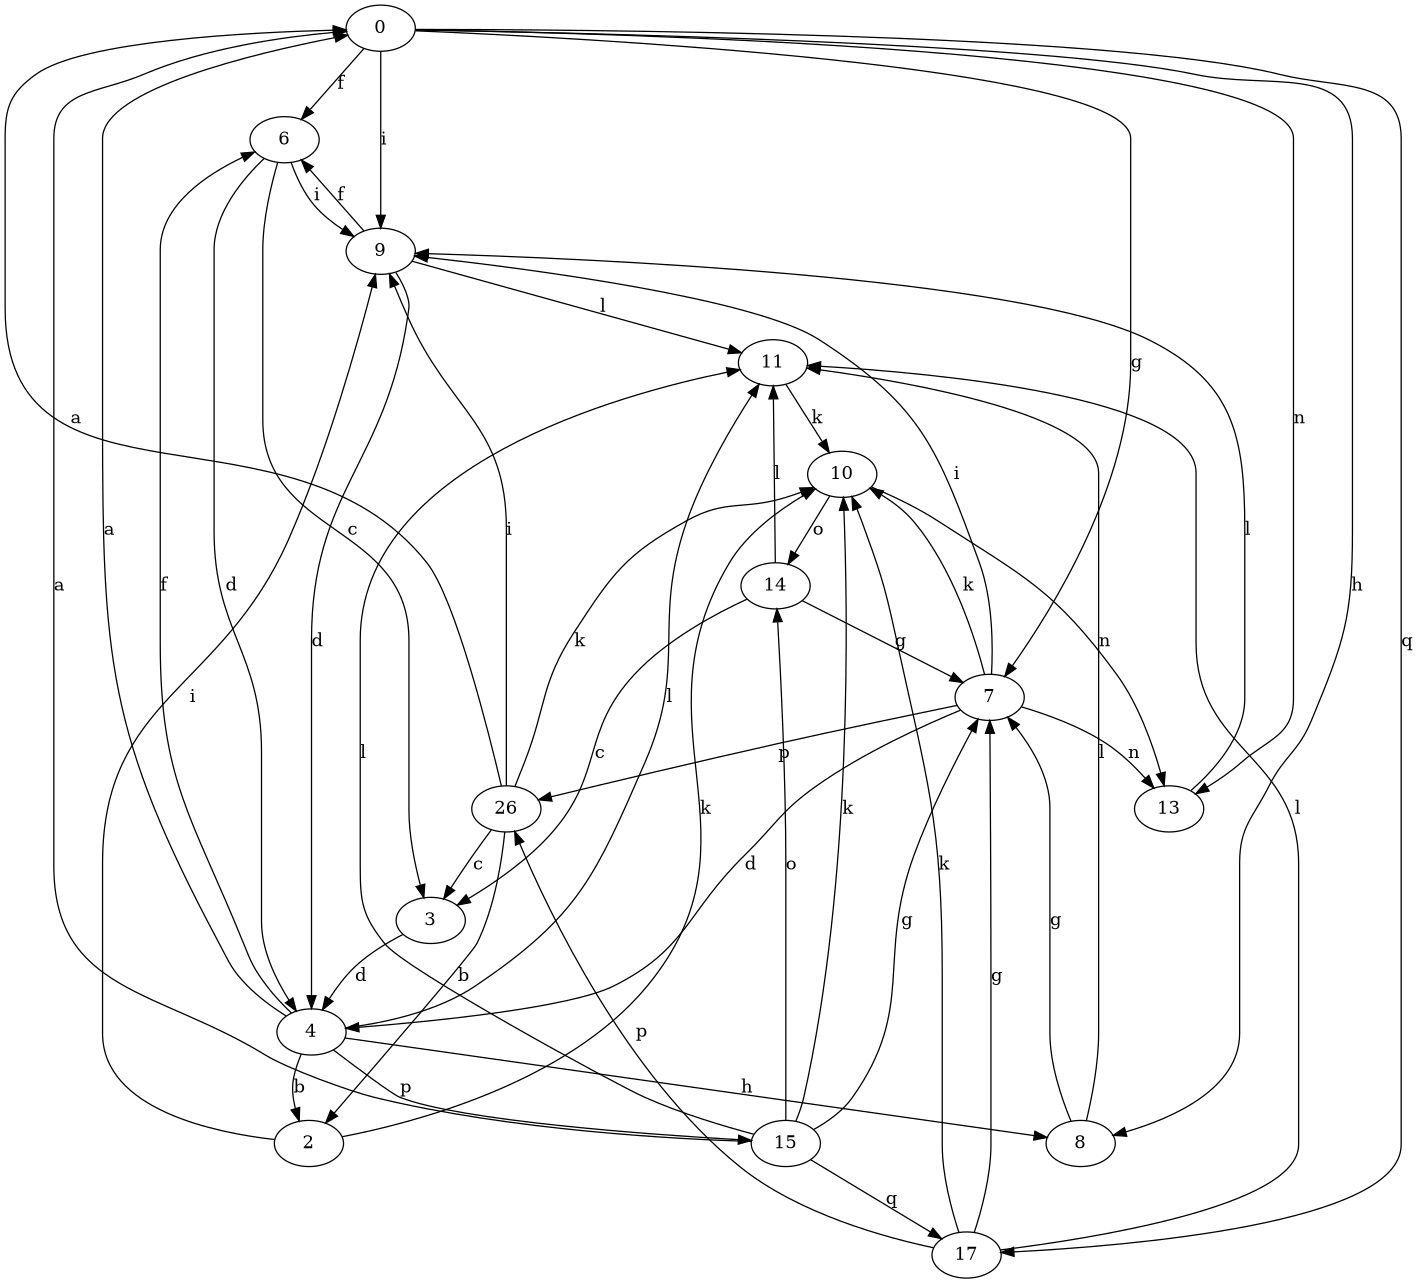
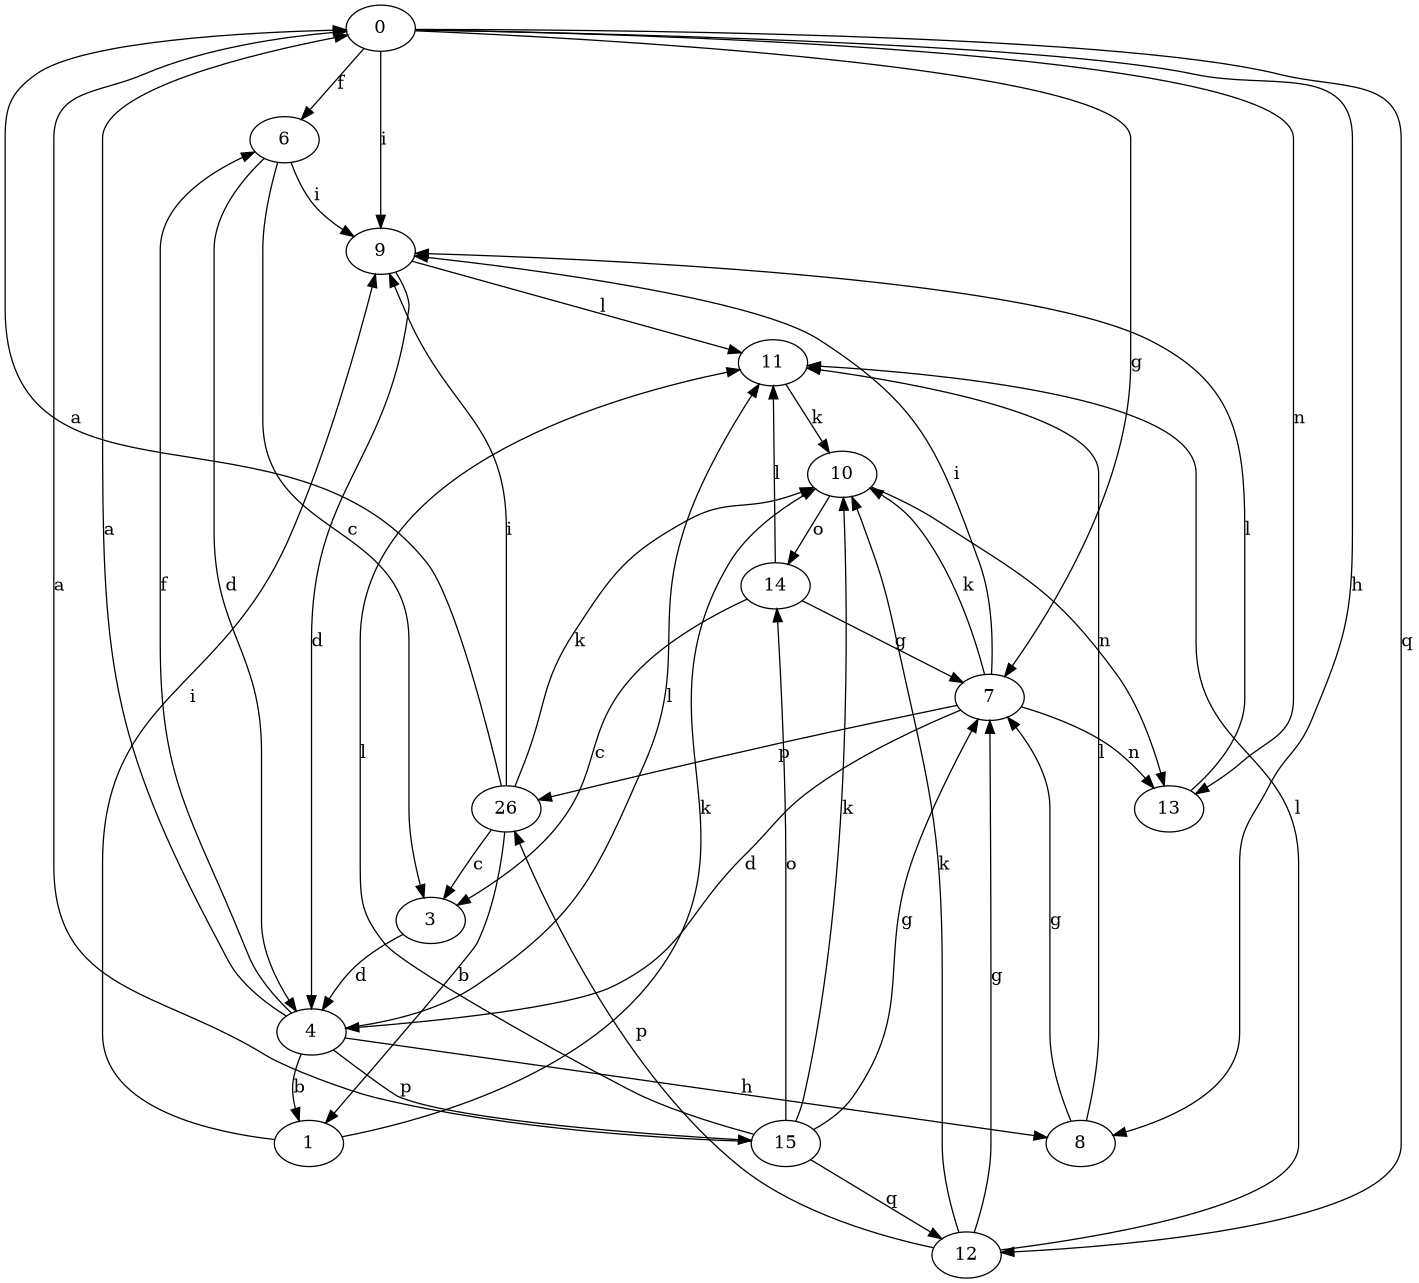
edge "9" -> "6": removed, label "f"
node "2": label "2" -> "1"
node "17": label "17" -> "12"
